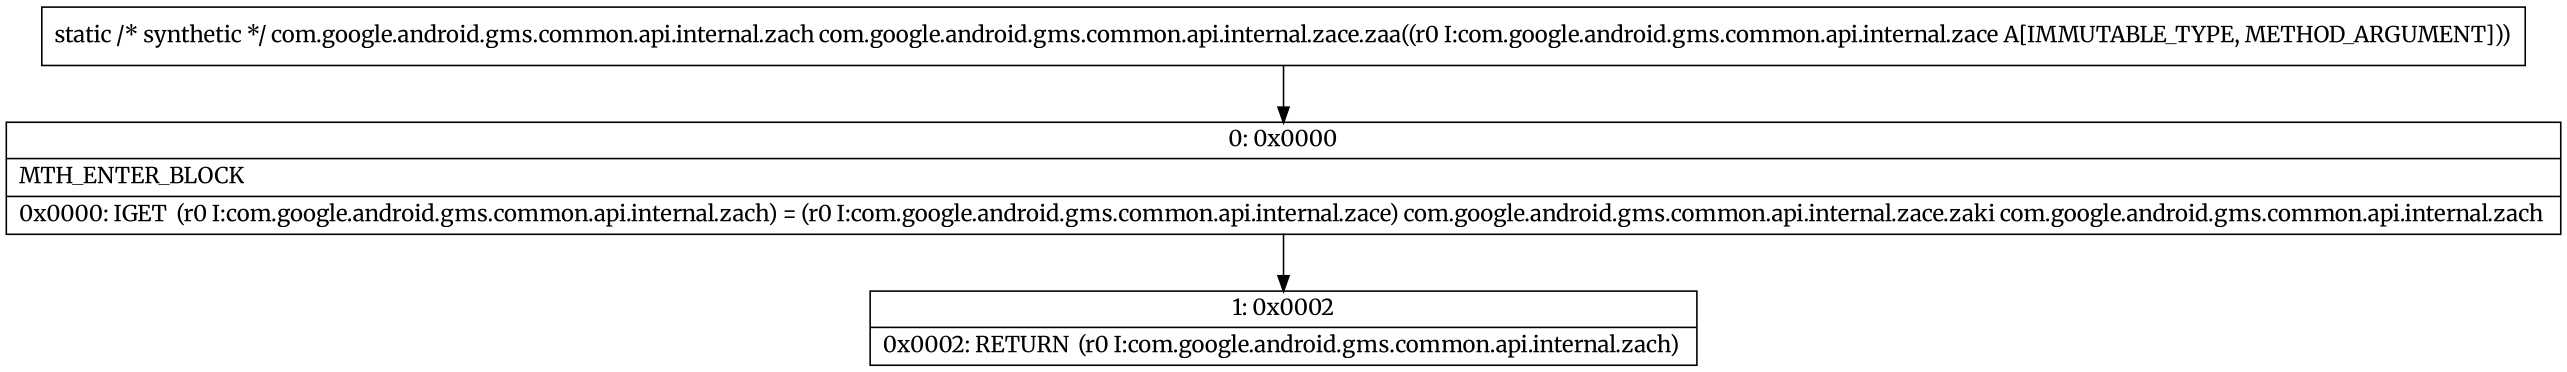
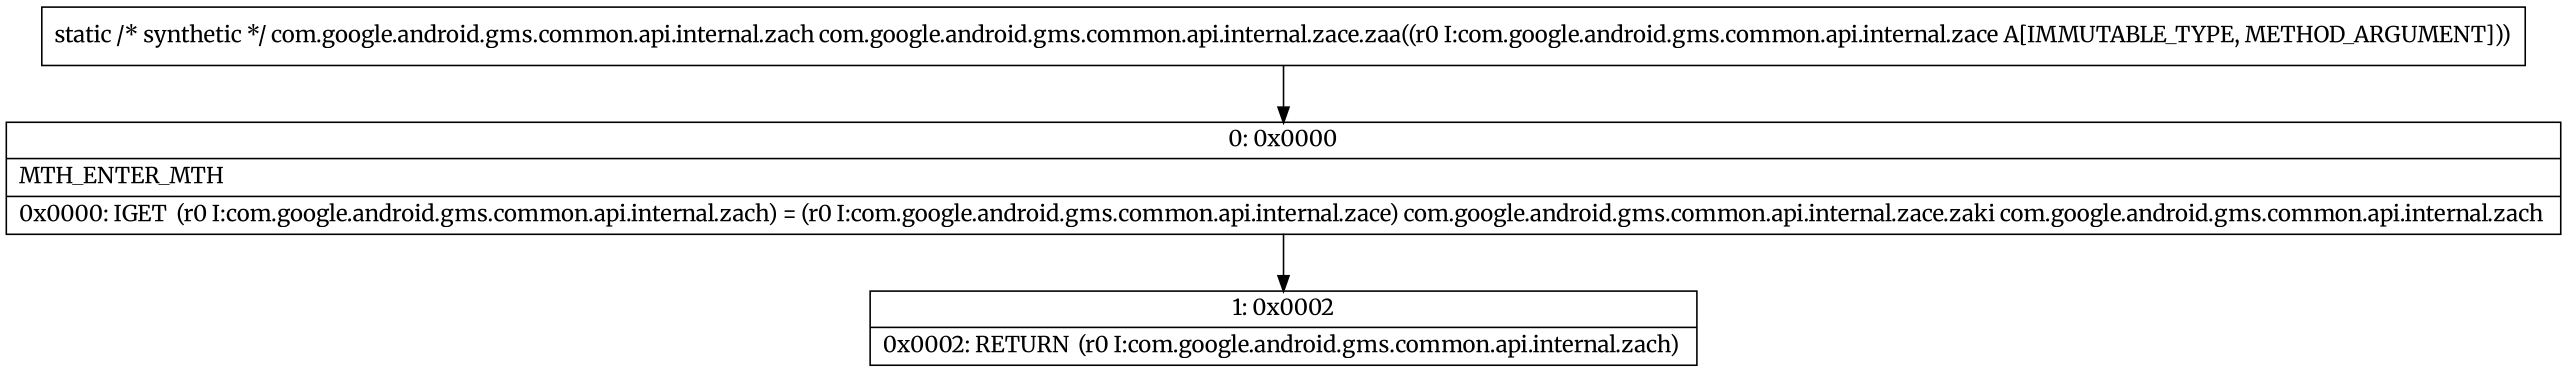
node "0: 0x0000": text "MTH_ENTER_BLOCK" -> "MTH_ENTER_MTH"
